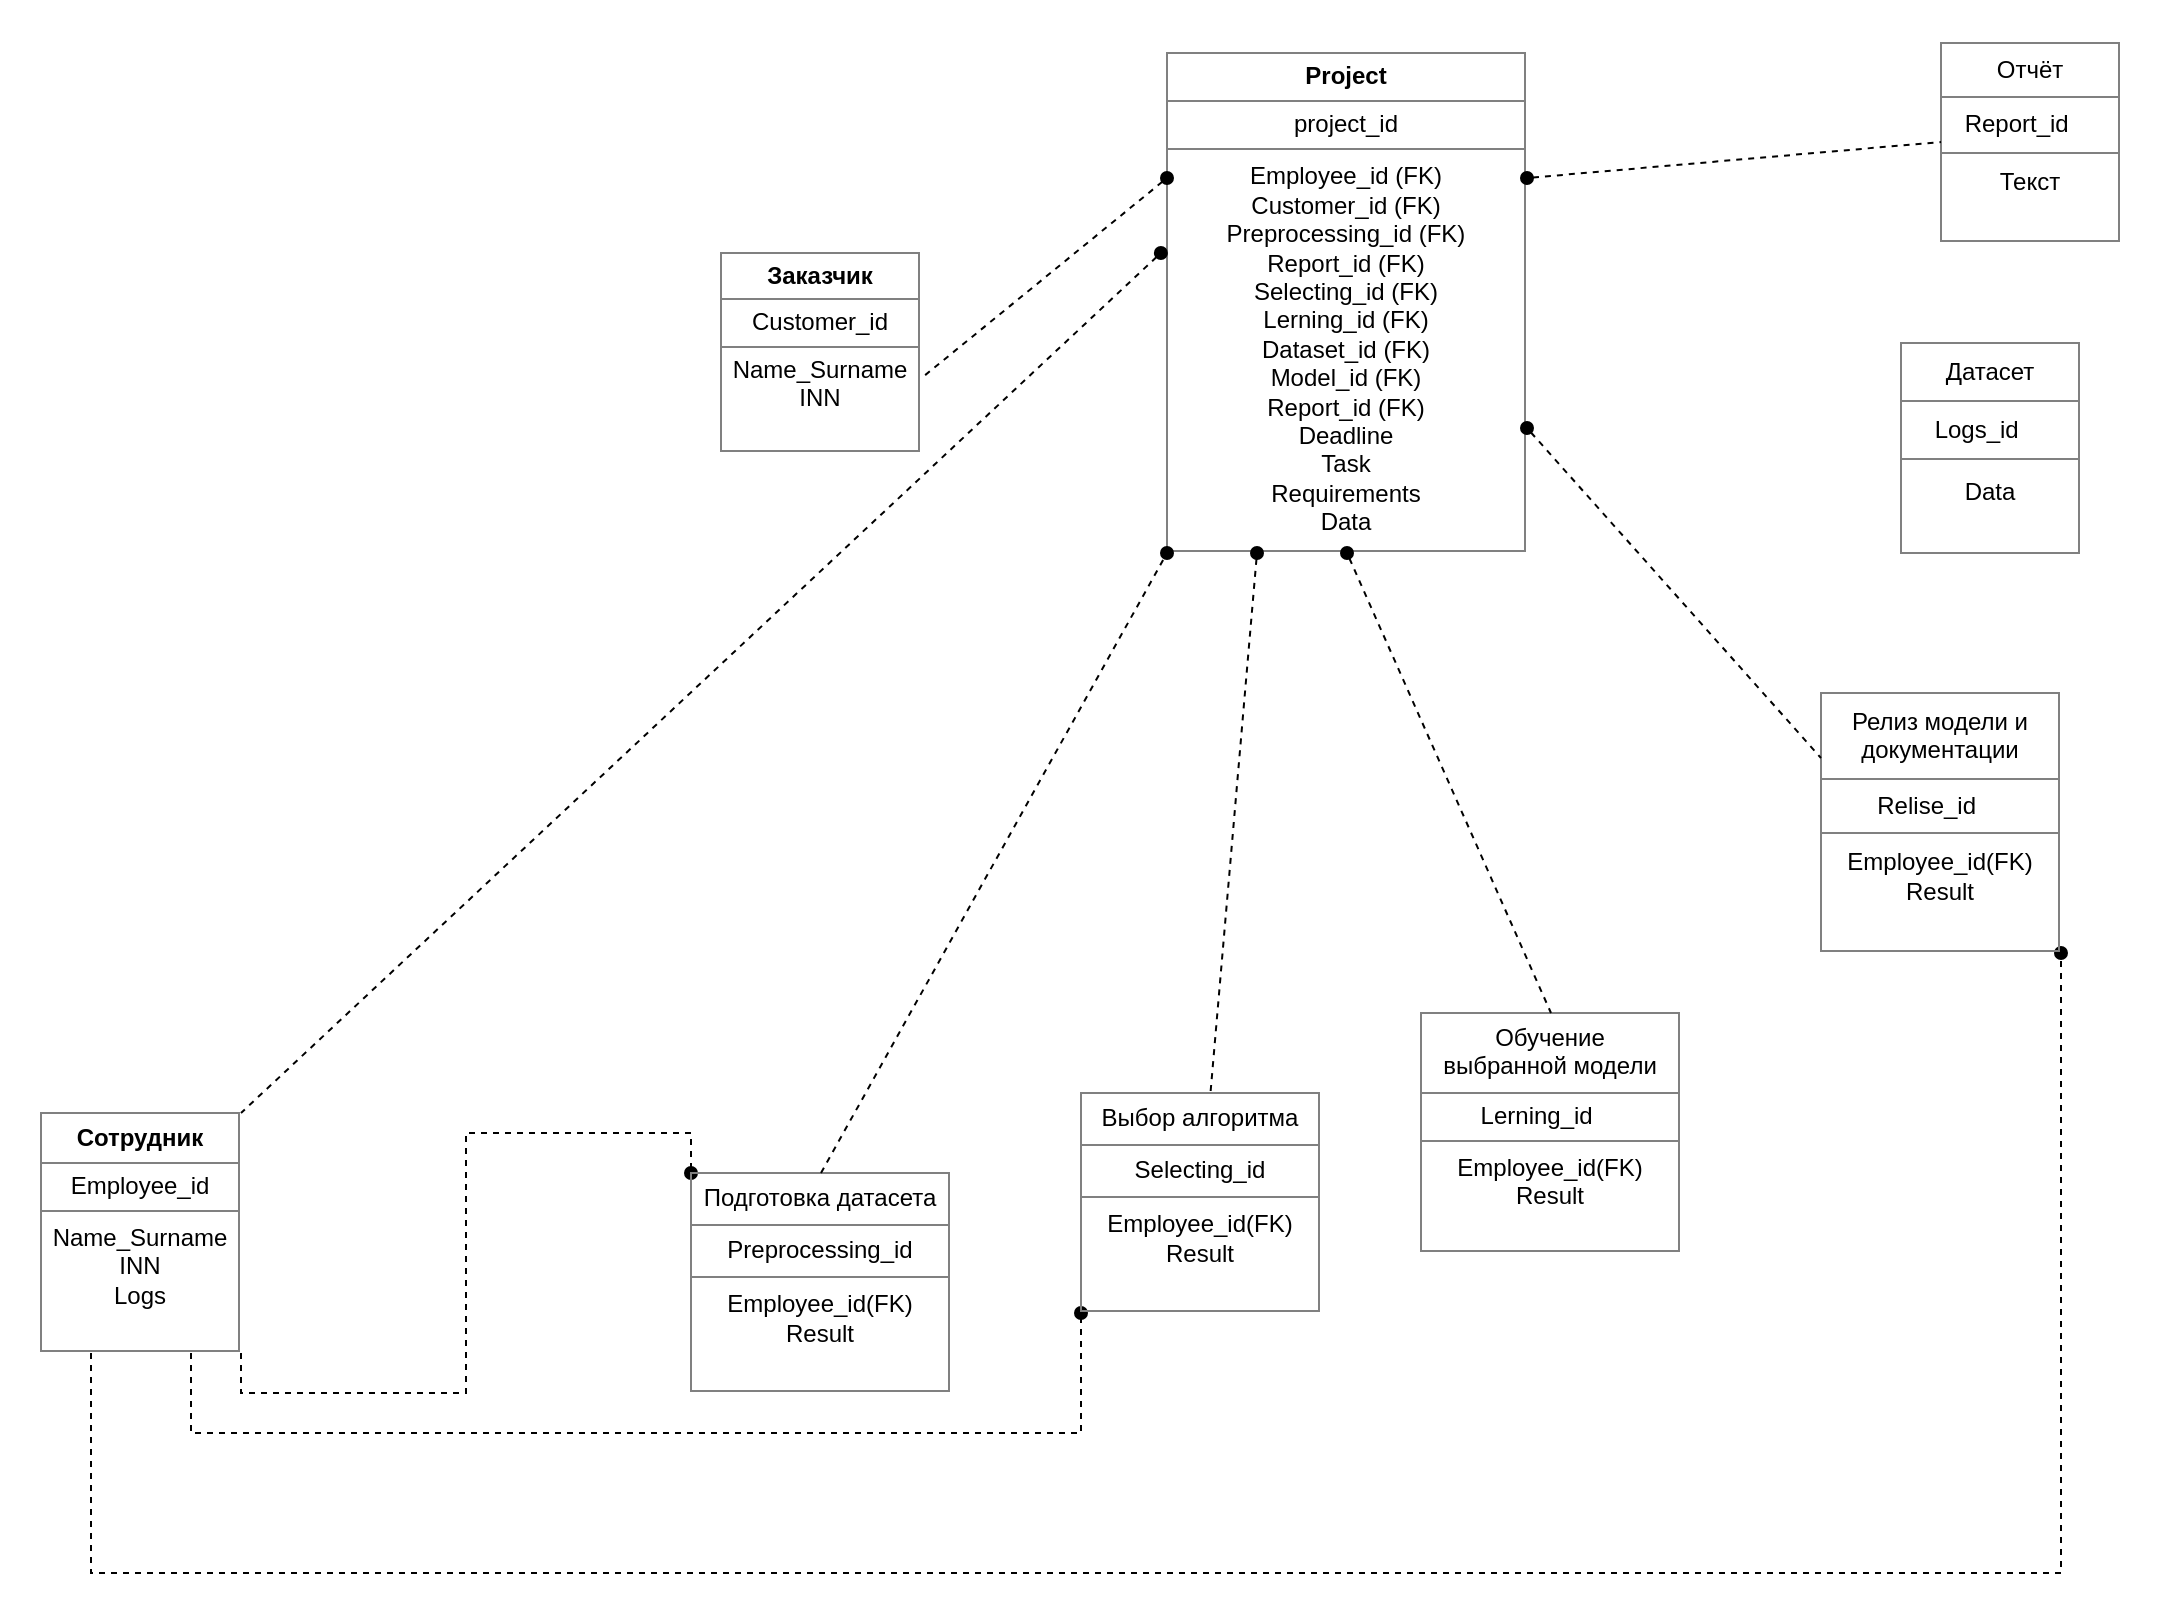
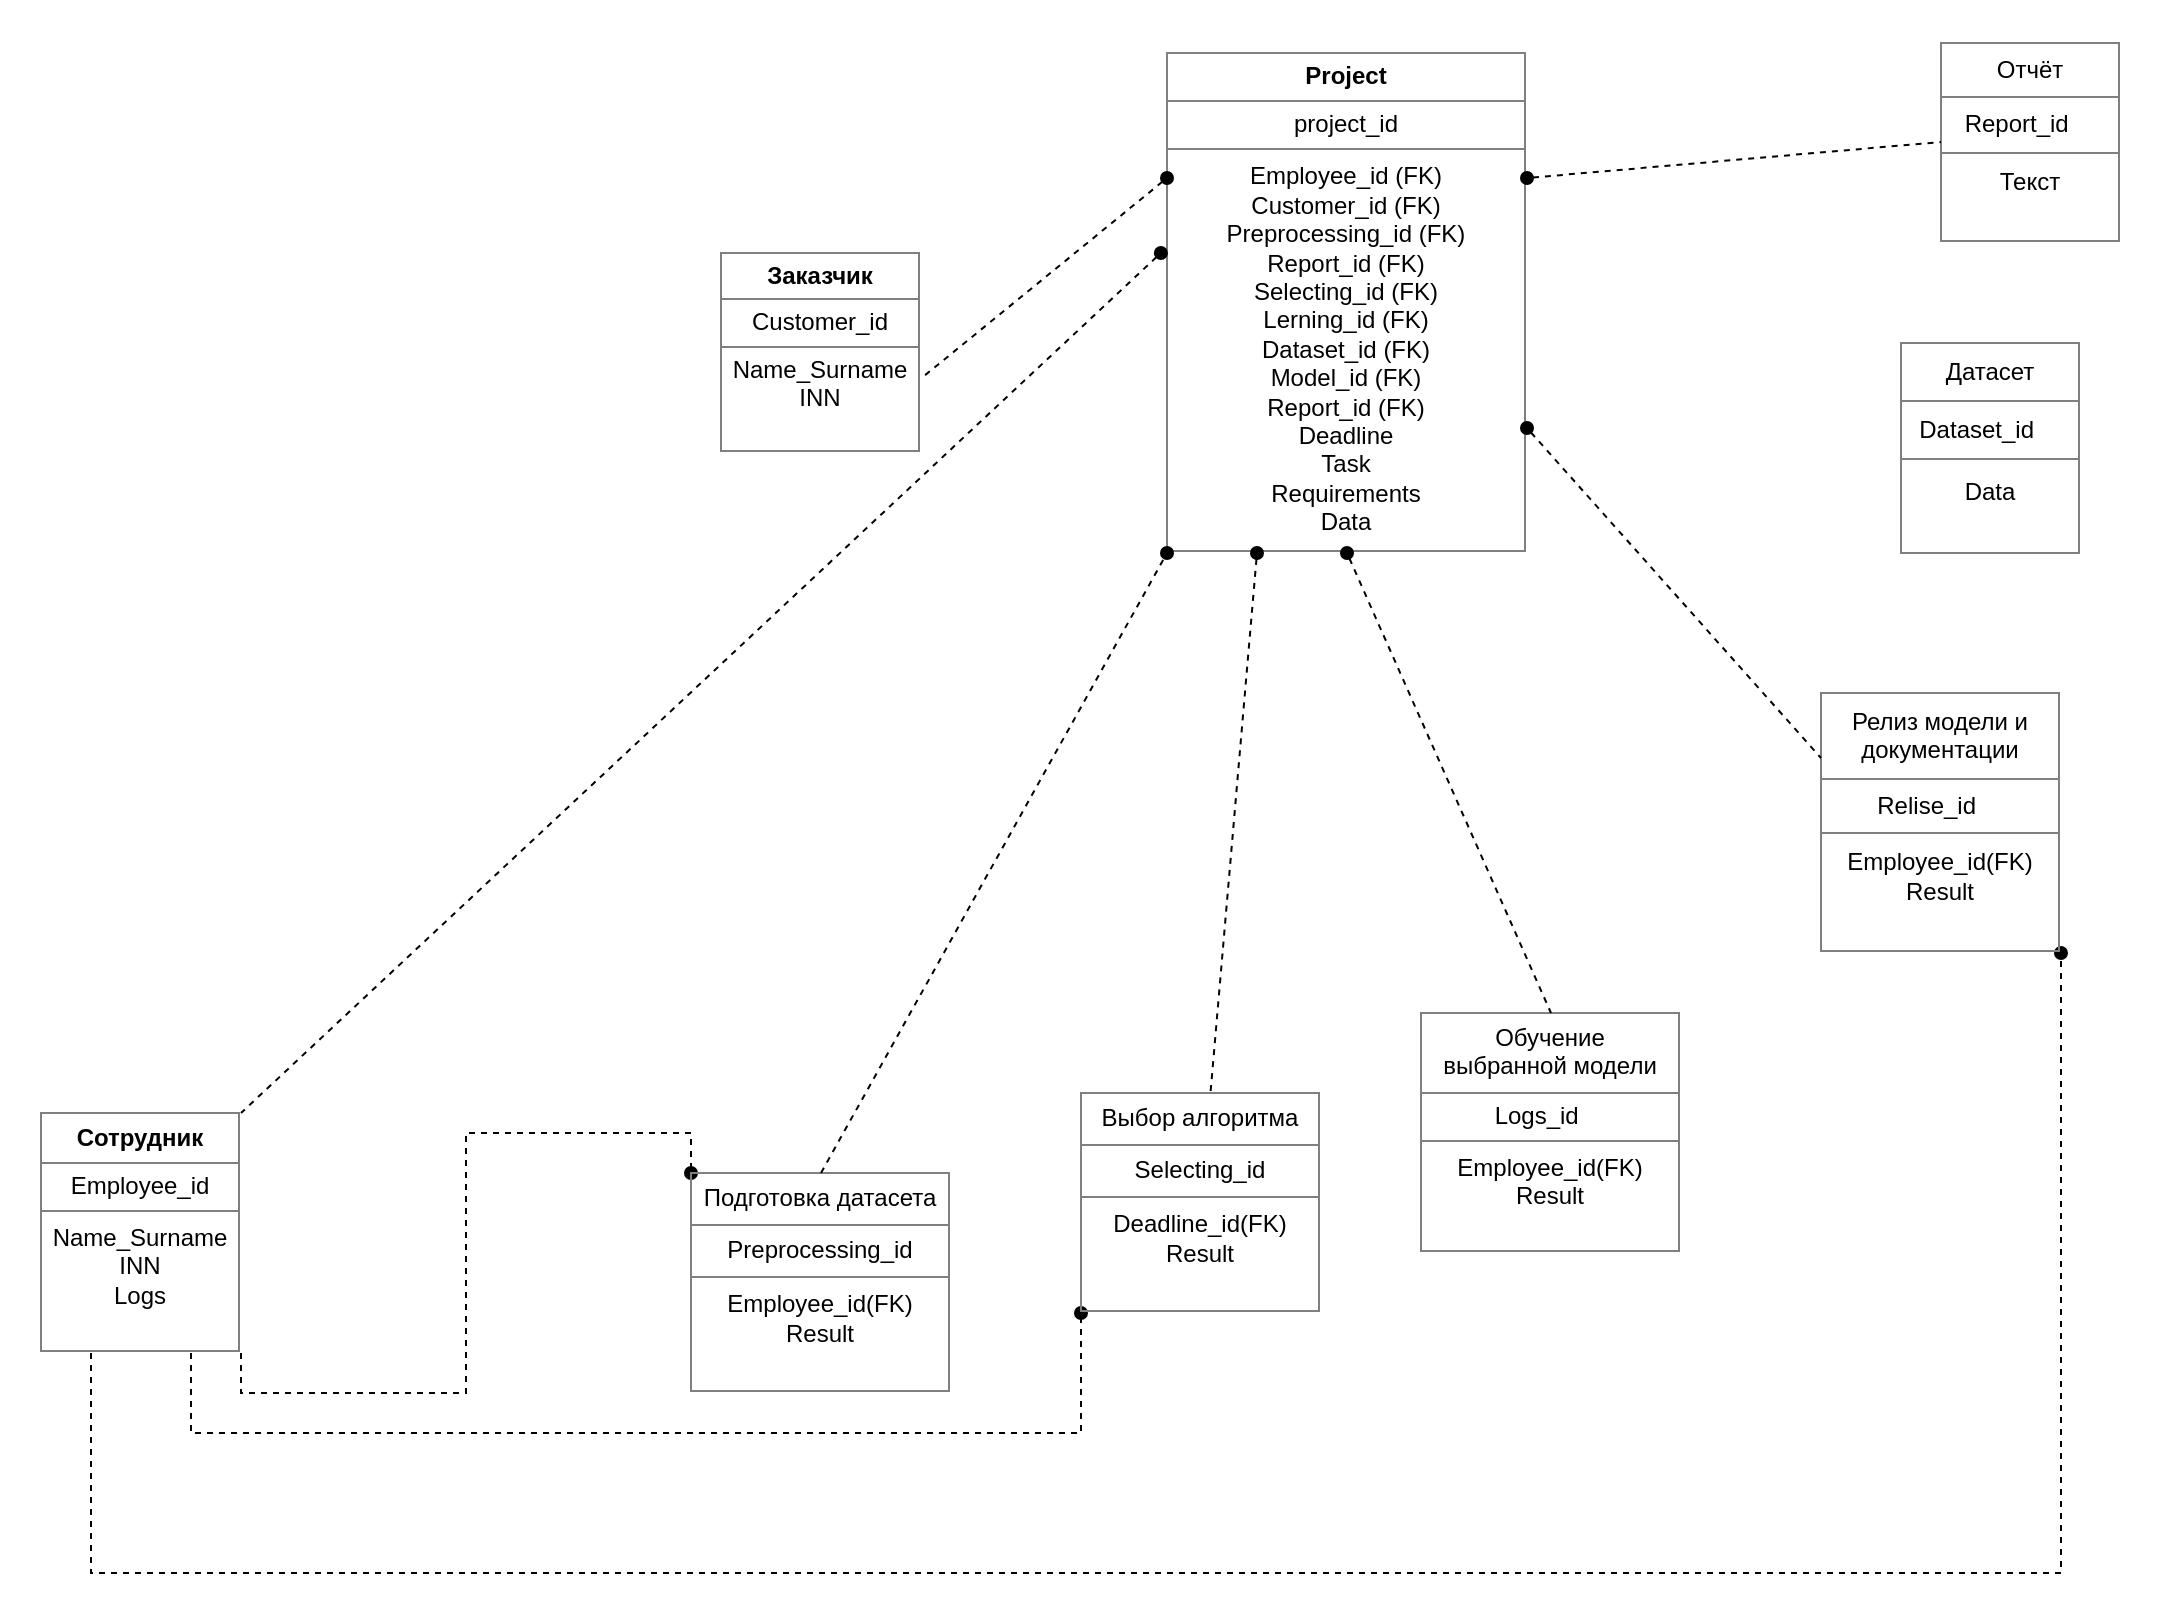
node "Датасет Logs_id Data": label "Датасет Logs_id Data" -> "Датасет Dataset_id Data"
node "Обучение выбранной модели Lerning_id Employee_id(FK) Result": label "Обучение выбранной модели Lerning_id Employee_id(FK) Result" -> "Обучение выбранной модели Logs_id Employee_id(FK) Result"
node "Выбор алгоритма Selecting_id Employee_id(FK) Result": label "Выбор алгоритма Selecting_id Employee_id(FK) Result" -> "Выбор алгоритма Selecting_id Deadline_id(FK) Result"
